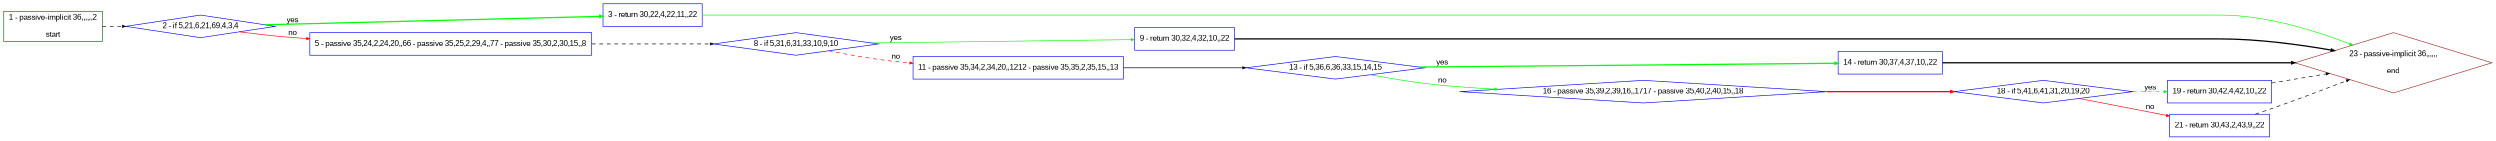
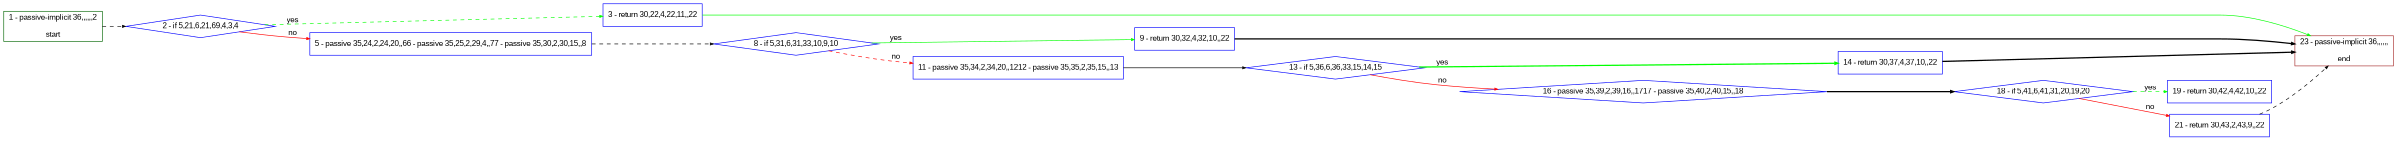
edge "2 - if 5,21,6,21,69,4,3,4" -> "3 - return 30,22,4,22,11,,22": style bold -> dashed
node "23 - passive-implicit 36,,,,,, end": shape diamond -> box
edge "19 - return 30,42,4,42,10,,22" -> "23 - passive-implicit 36,,,,,, end": removed
edge "13 - if 5,36,6,36,33,15,14,15" -> "16 - passive 35,39,2,39,16,,1717 - passive 35,40,2,40,15,,18": color #00ff00 -> #ff0000
edge "16 - passive 35,39,2,39,16,,1717 - passive 35,40,2,40,15,,18" -> "18 - if 5,41,6,41,31,20,19,20": color #ff0000 -> #000000
